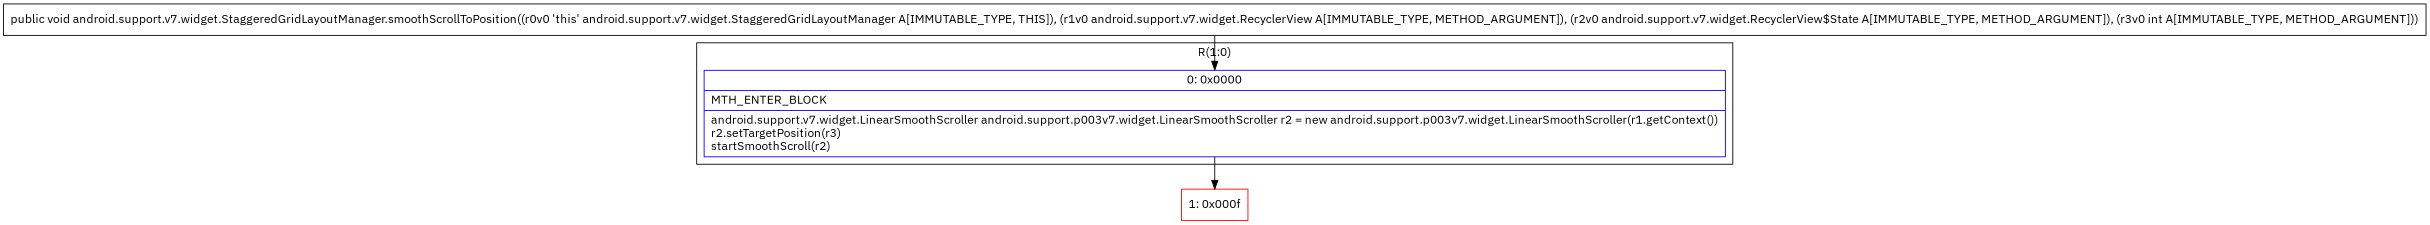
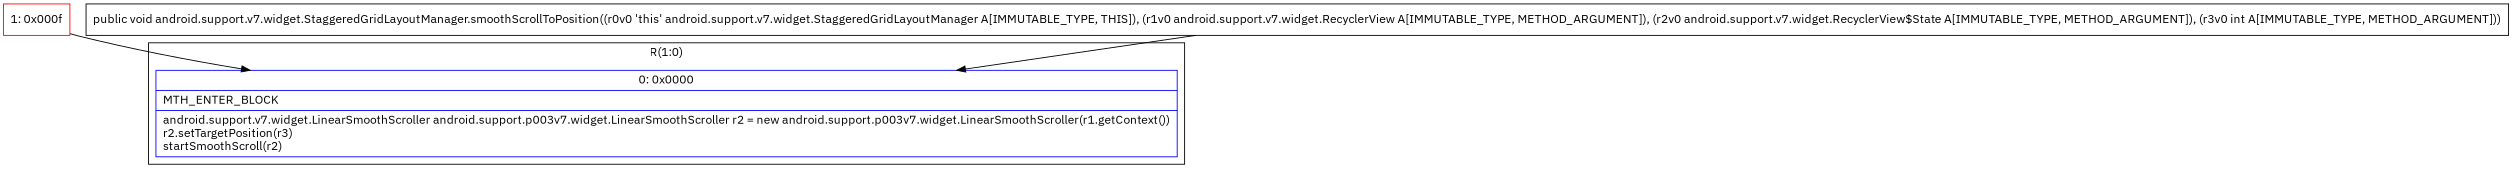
edge "0: 0x0000" -> "1: 0x000f": reversed
